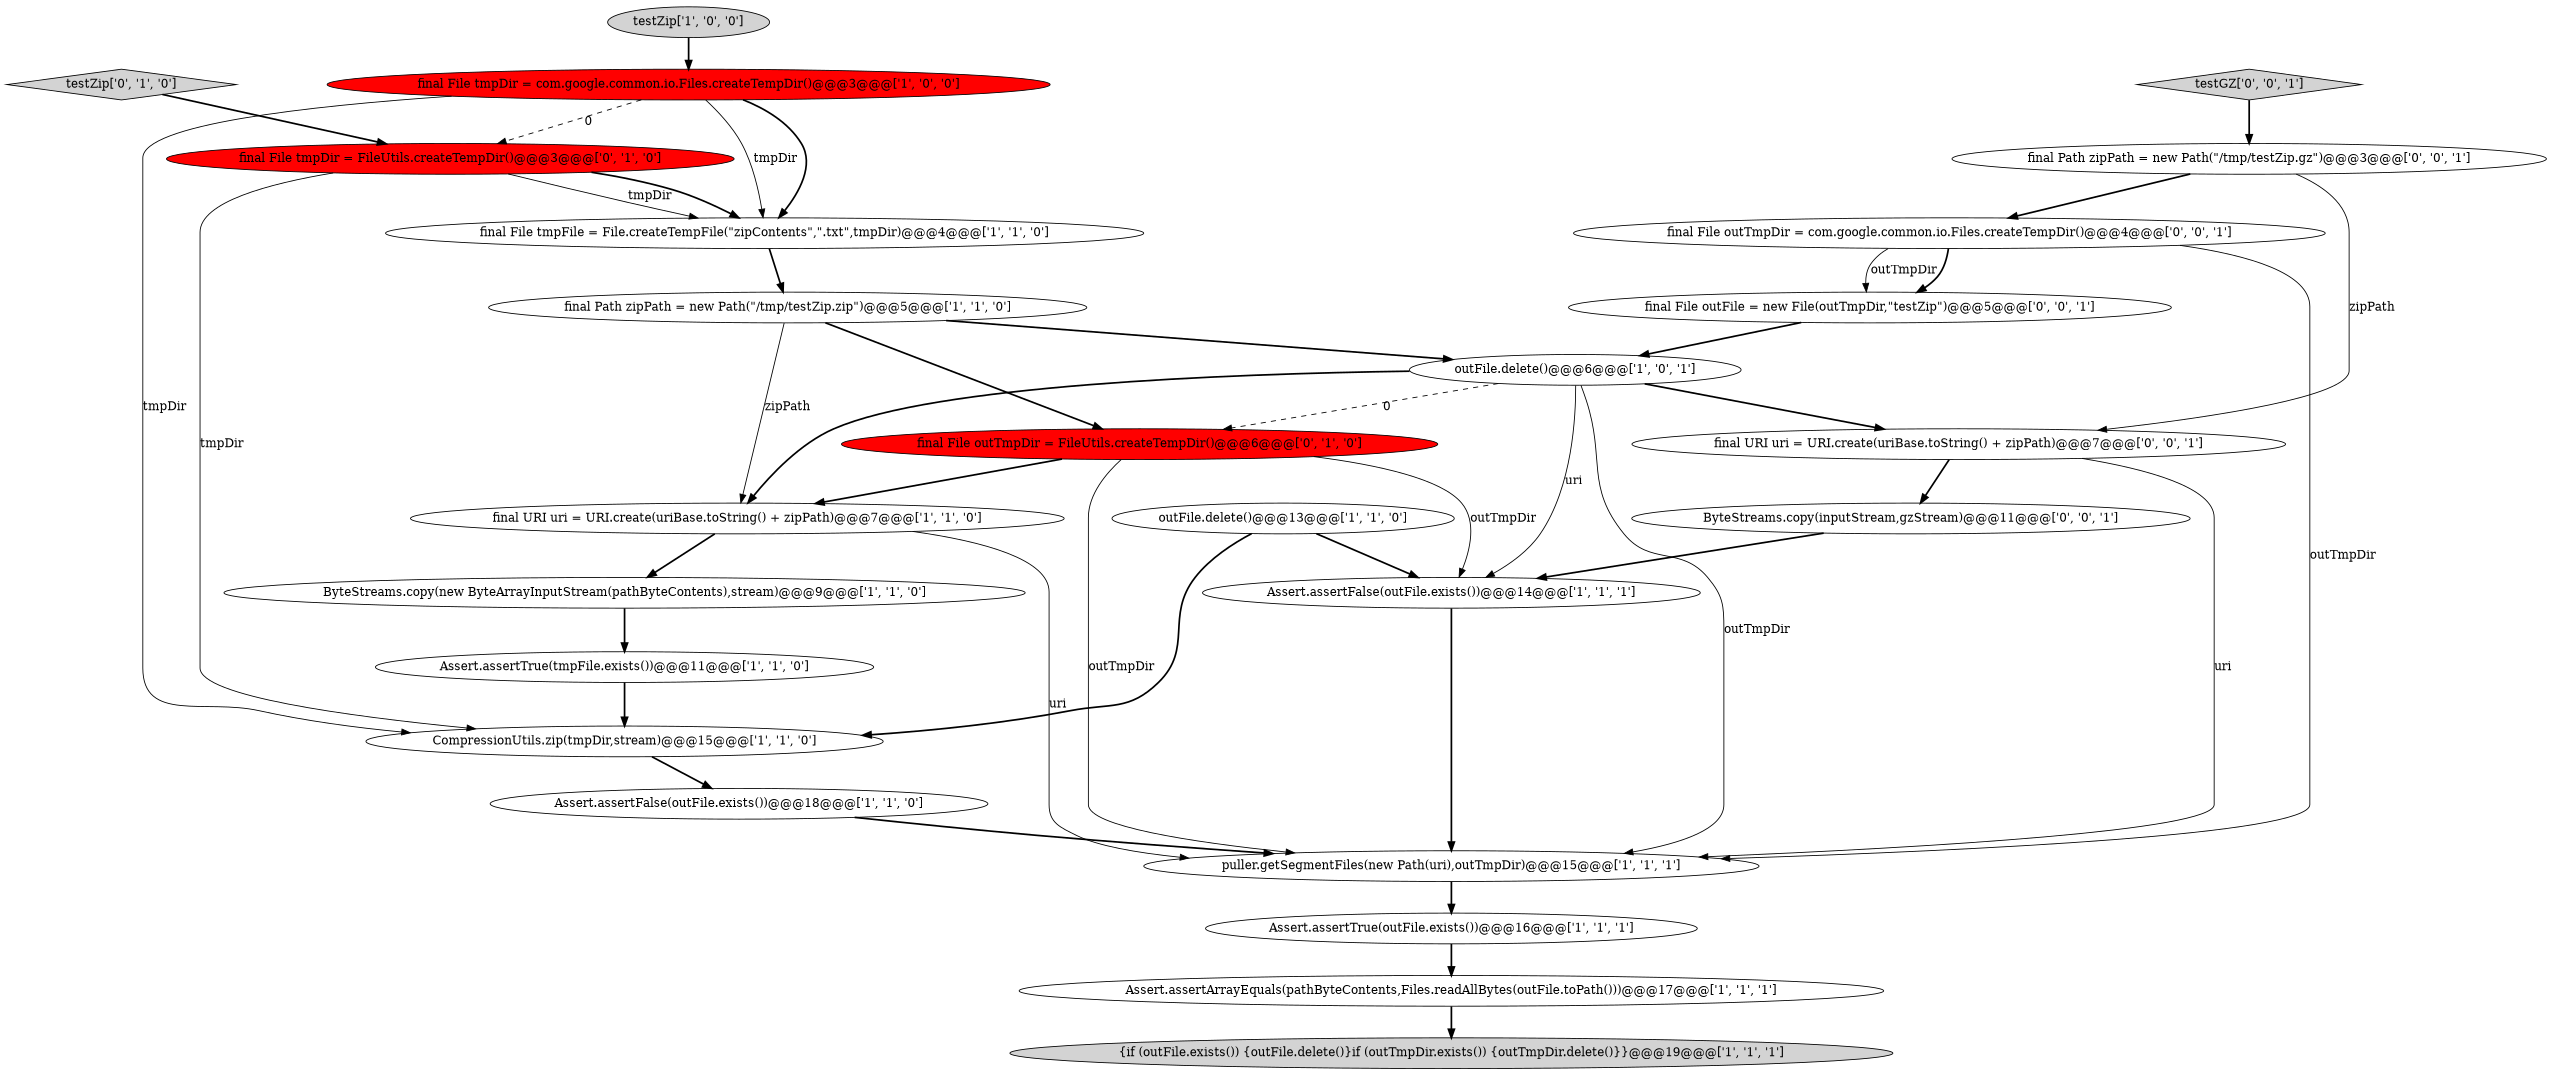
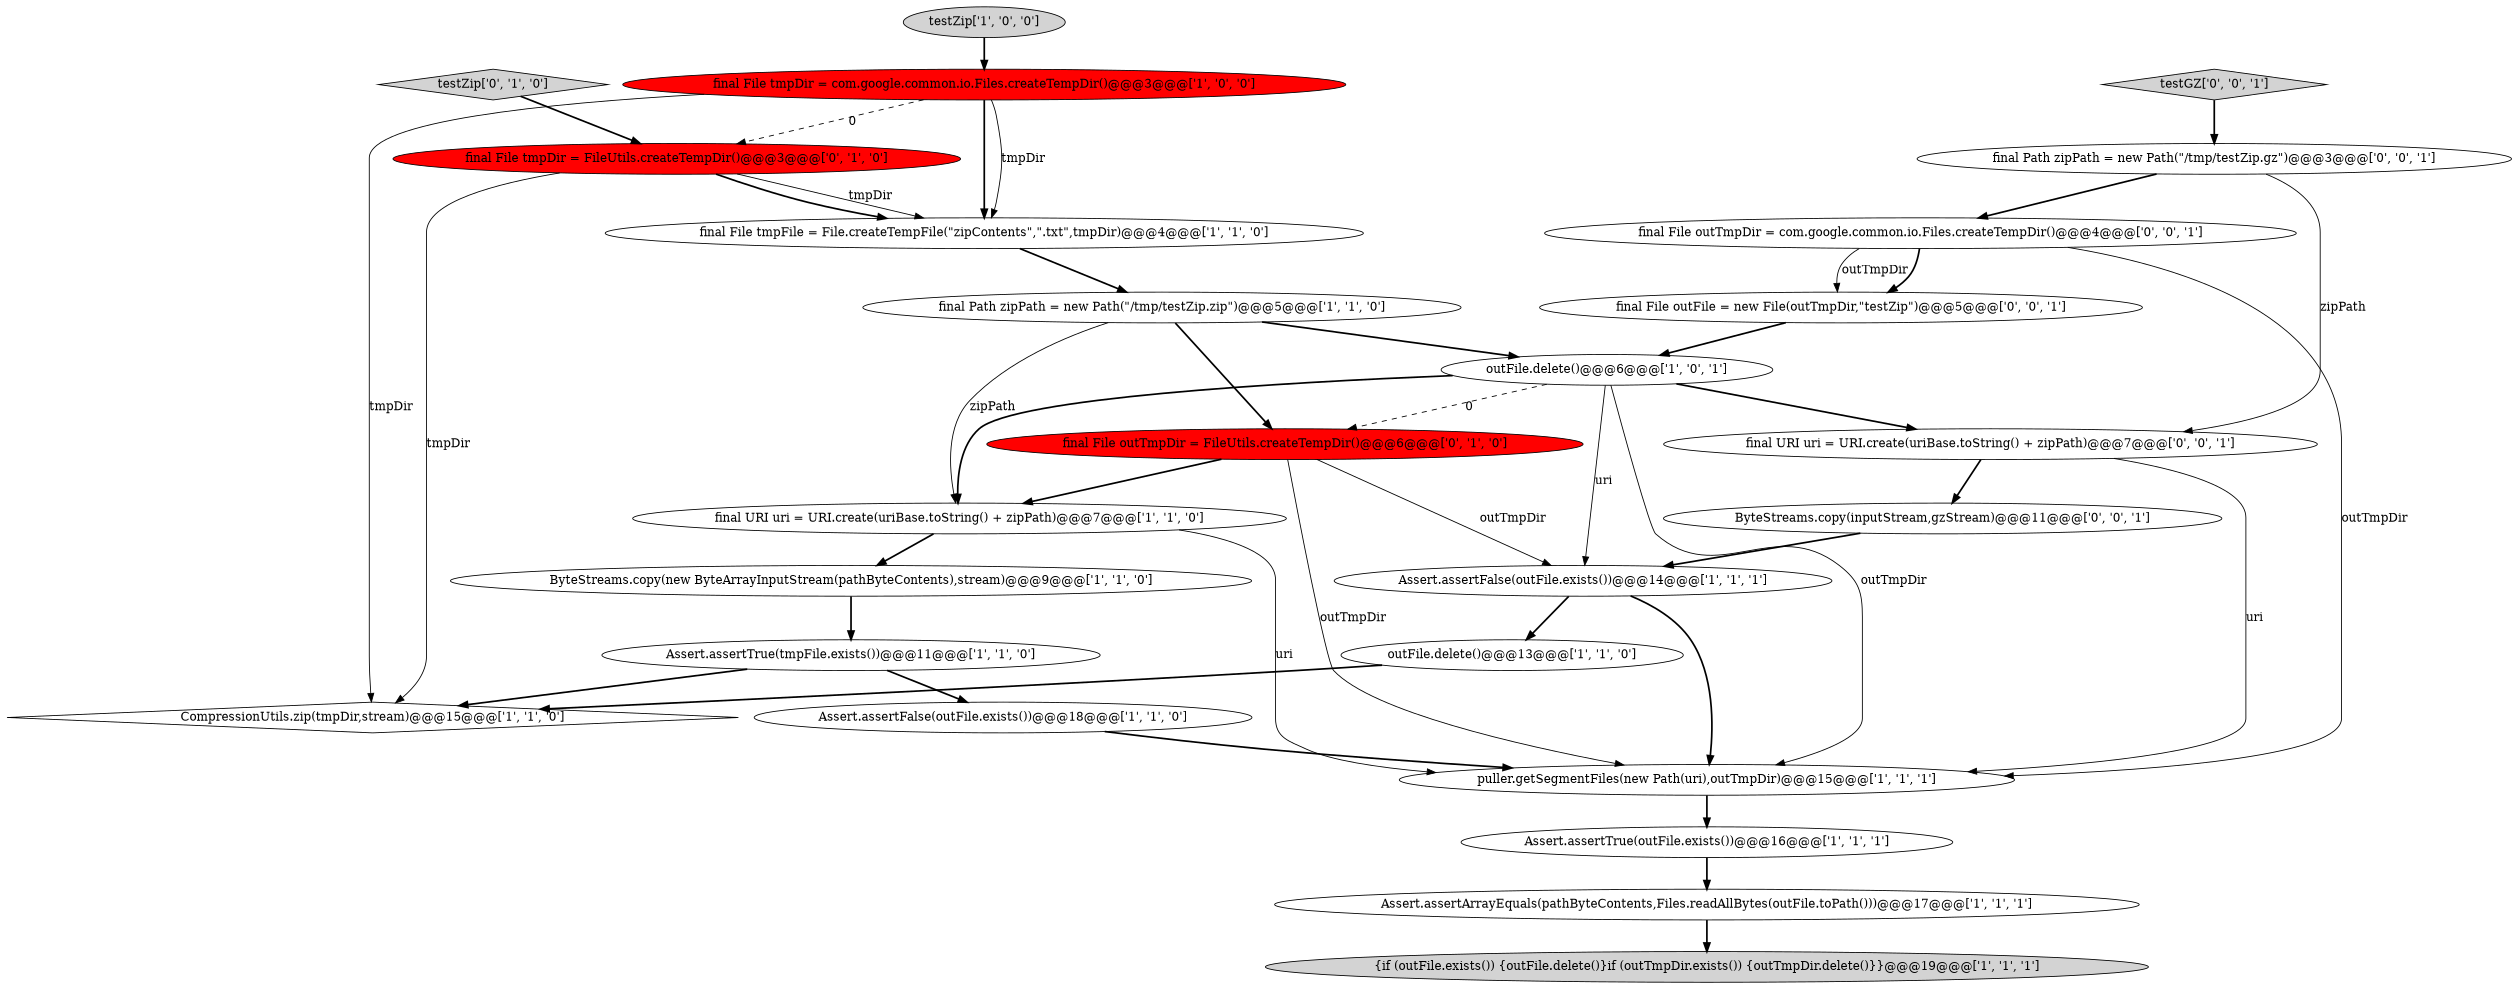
edge "outFile.delete()@@@13@@@['1', '1', '0']" -> "Assert.assertFalse(outFile.exists())@@@14@@@['1', '1', '1']": reversed
node "CompressionUtils.zip(tmpDir,stream)@@@15@@@['1', '1', '0']": shape ellipse -> diamond
edge "CompressionUtils.zip(tmpDir,stream)@@@15@@@['1', '1', '0']" -> "Assert.assertFalse(outFile.exists())@@@18@@@['1', '1', '0']": now "Assert.assertTrue(tmpFile.exists())@@@11@@@['1', '1', '0']" -> "Assert.assertFalse(outFile.exists())@@@18@@@['1', '1', '0']"
